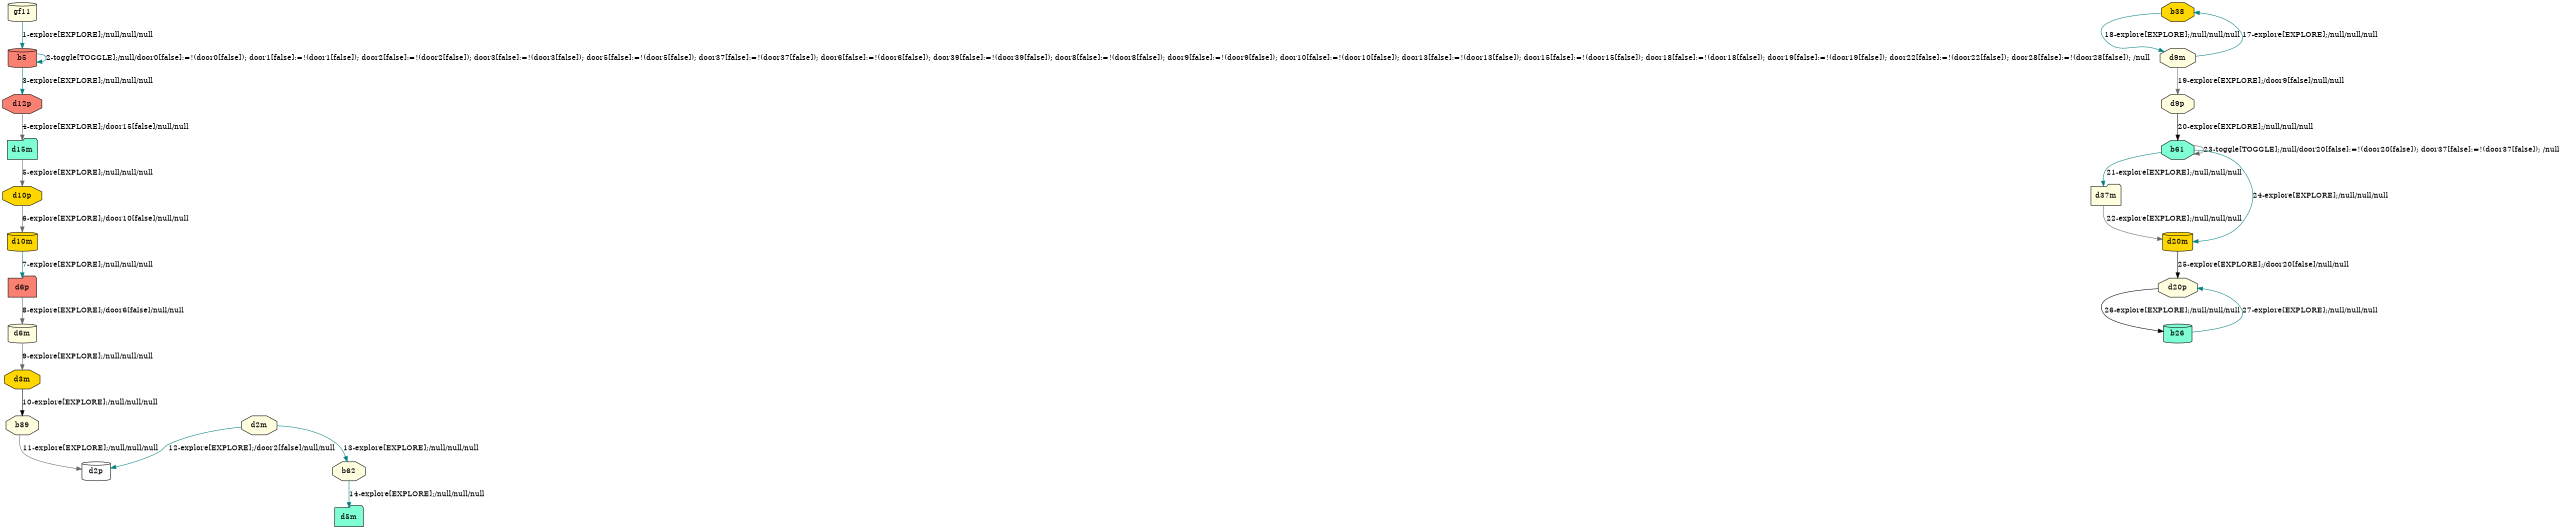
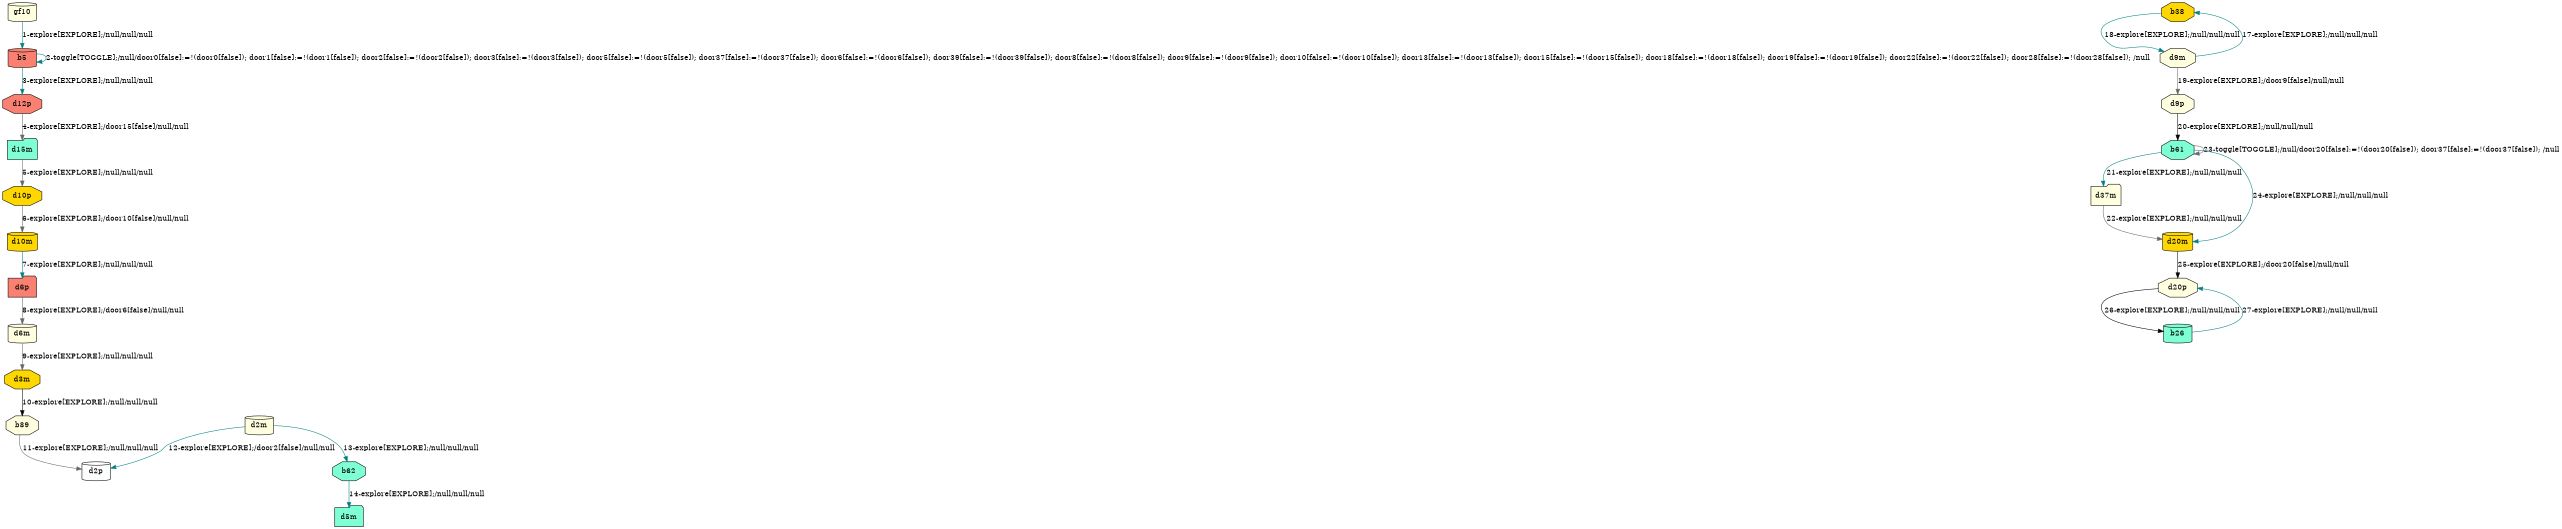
node "gf11": label "gf11" -> "gf10"
node "d2m": shape octagon -> cylinder
node "b62": fillcolor lightyellow -> aquamarine
